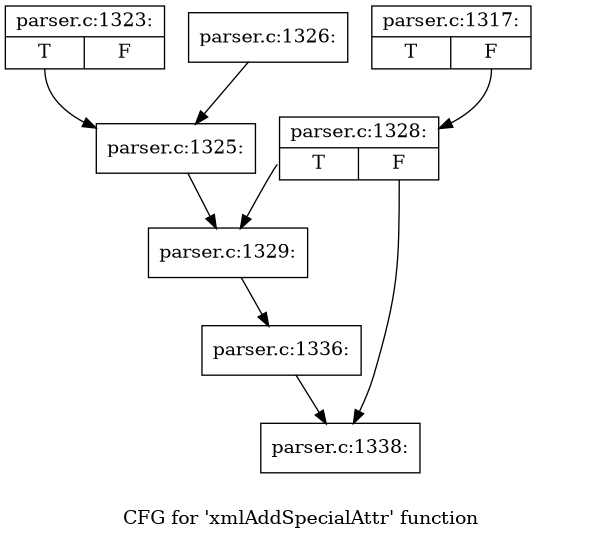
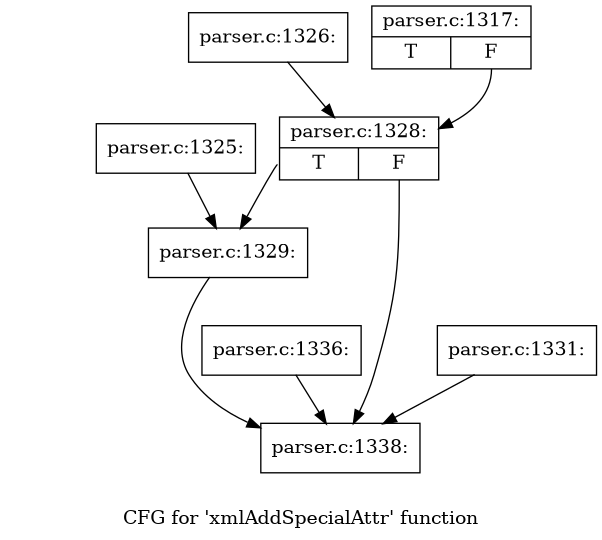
node "parser.c:1323:": removed
edge "parser.c:1326:" -> "parser.c:1325:": now "parser.c:1326:" -> "parser.c:1328:"
edge "parser.c:1329:" -> "parser.c:1336:": now "parser.c:1329:" -> "parser.c:1338:"
node "parser.c:1331:": added
